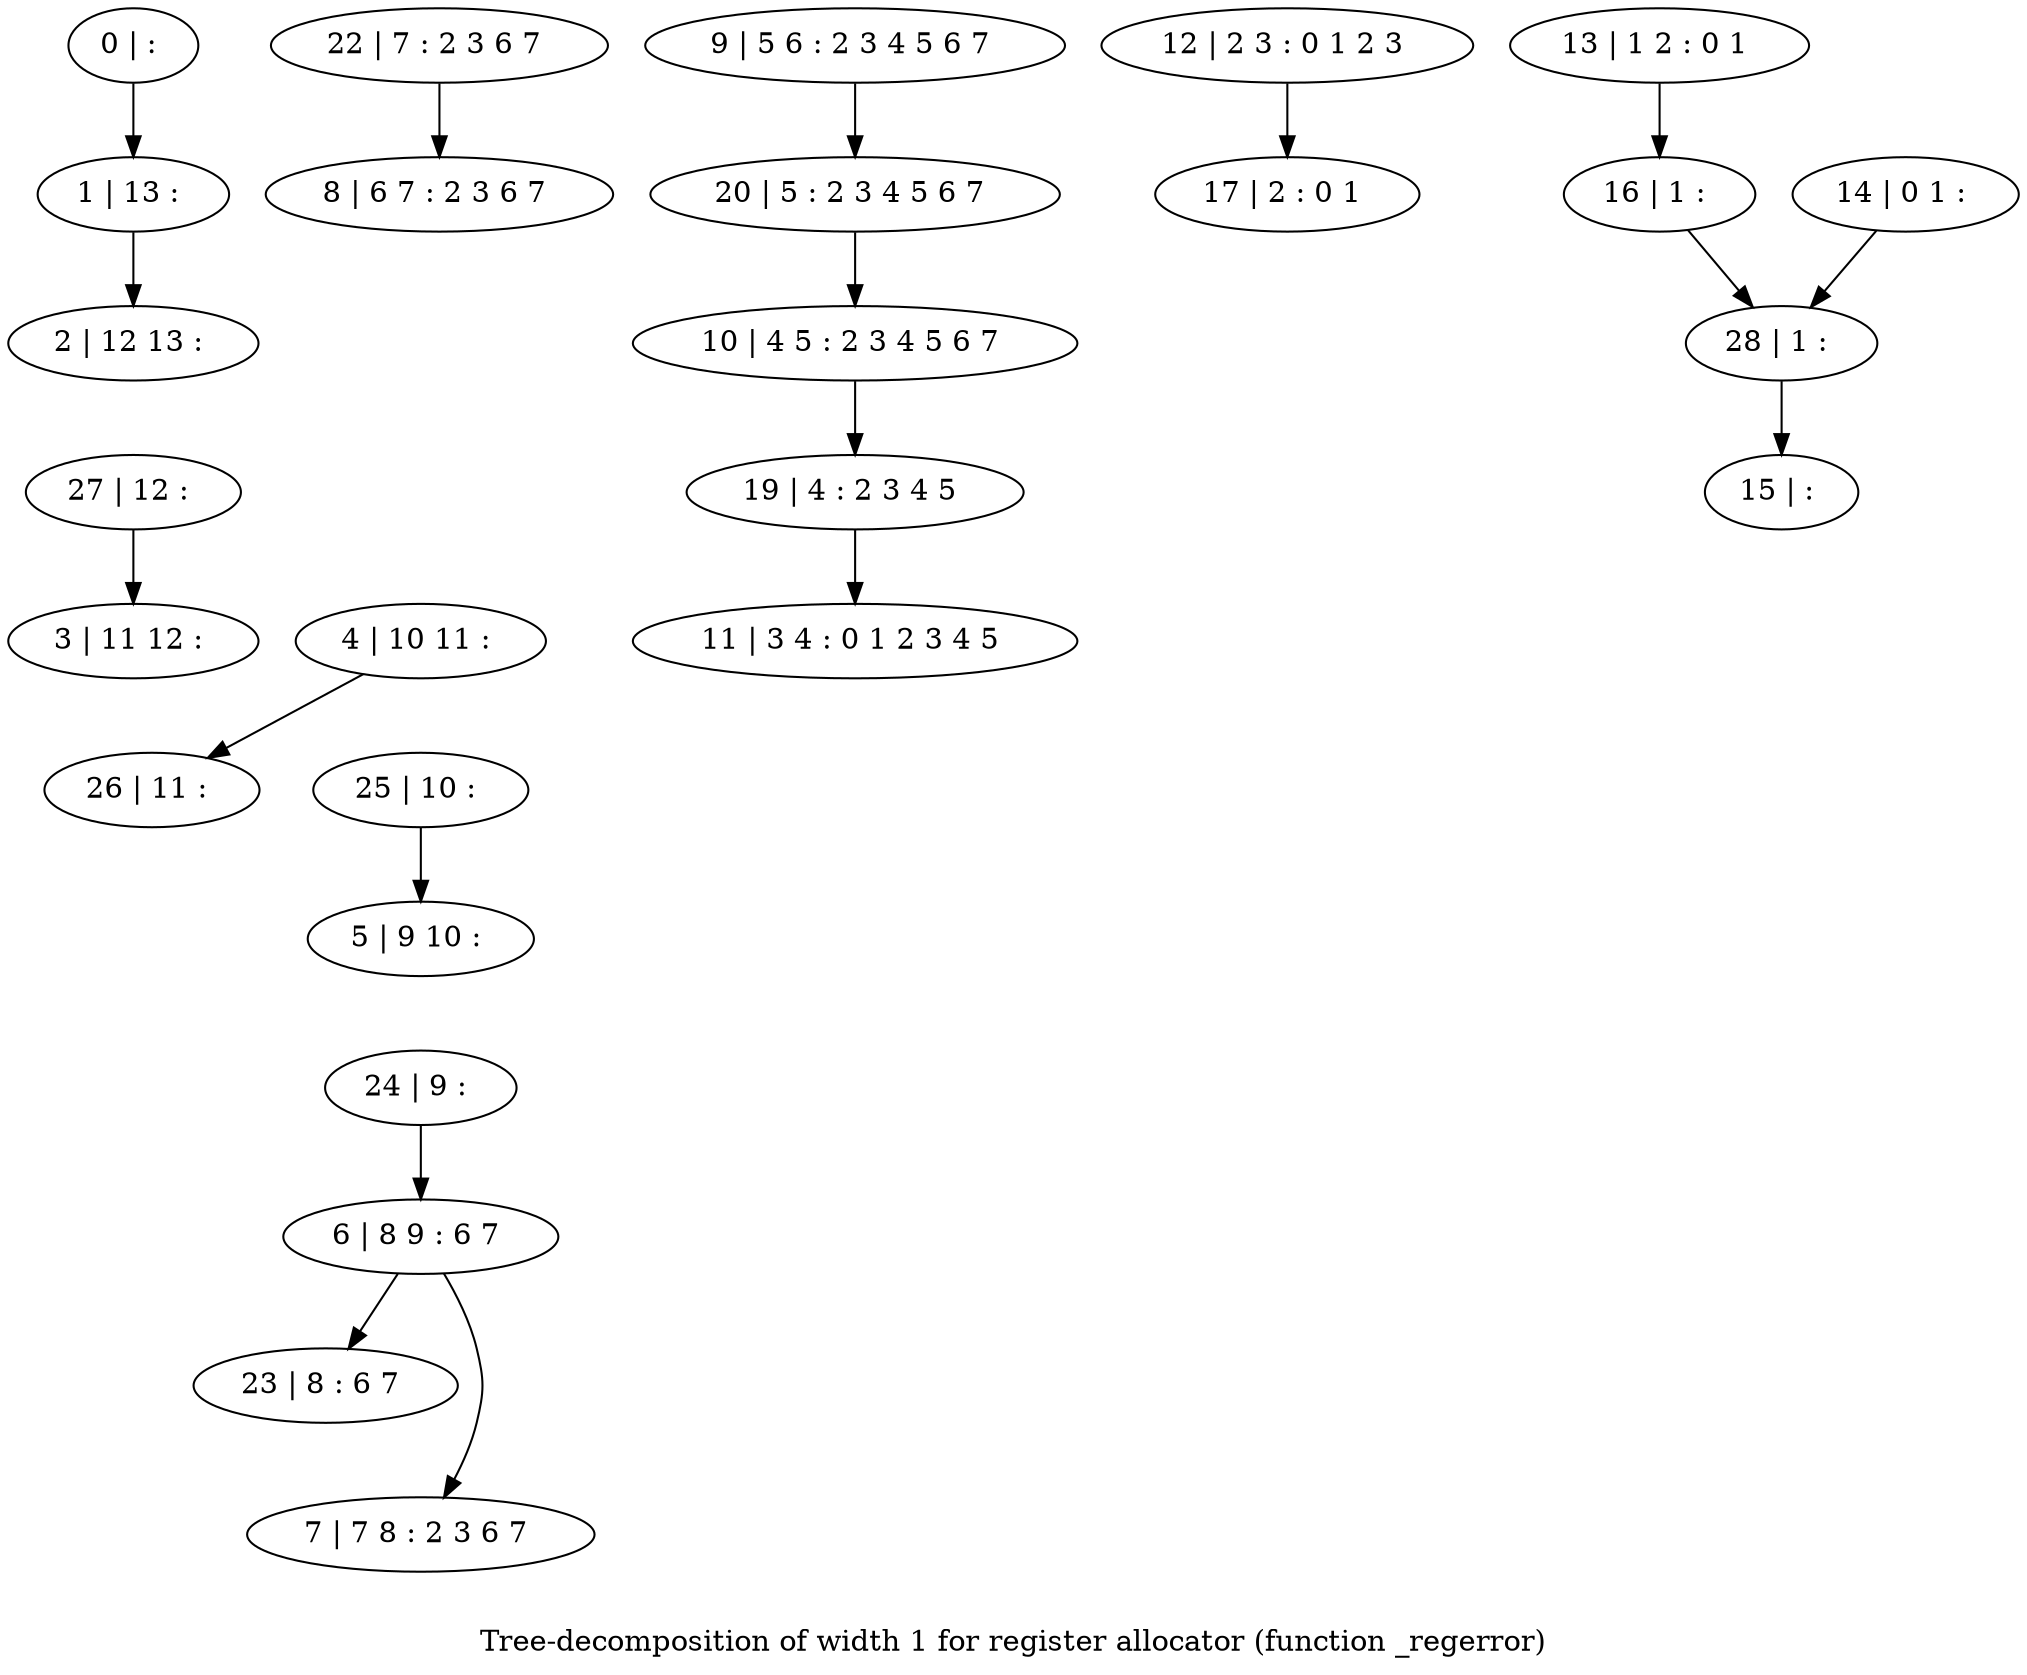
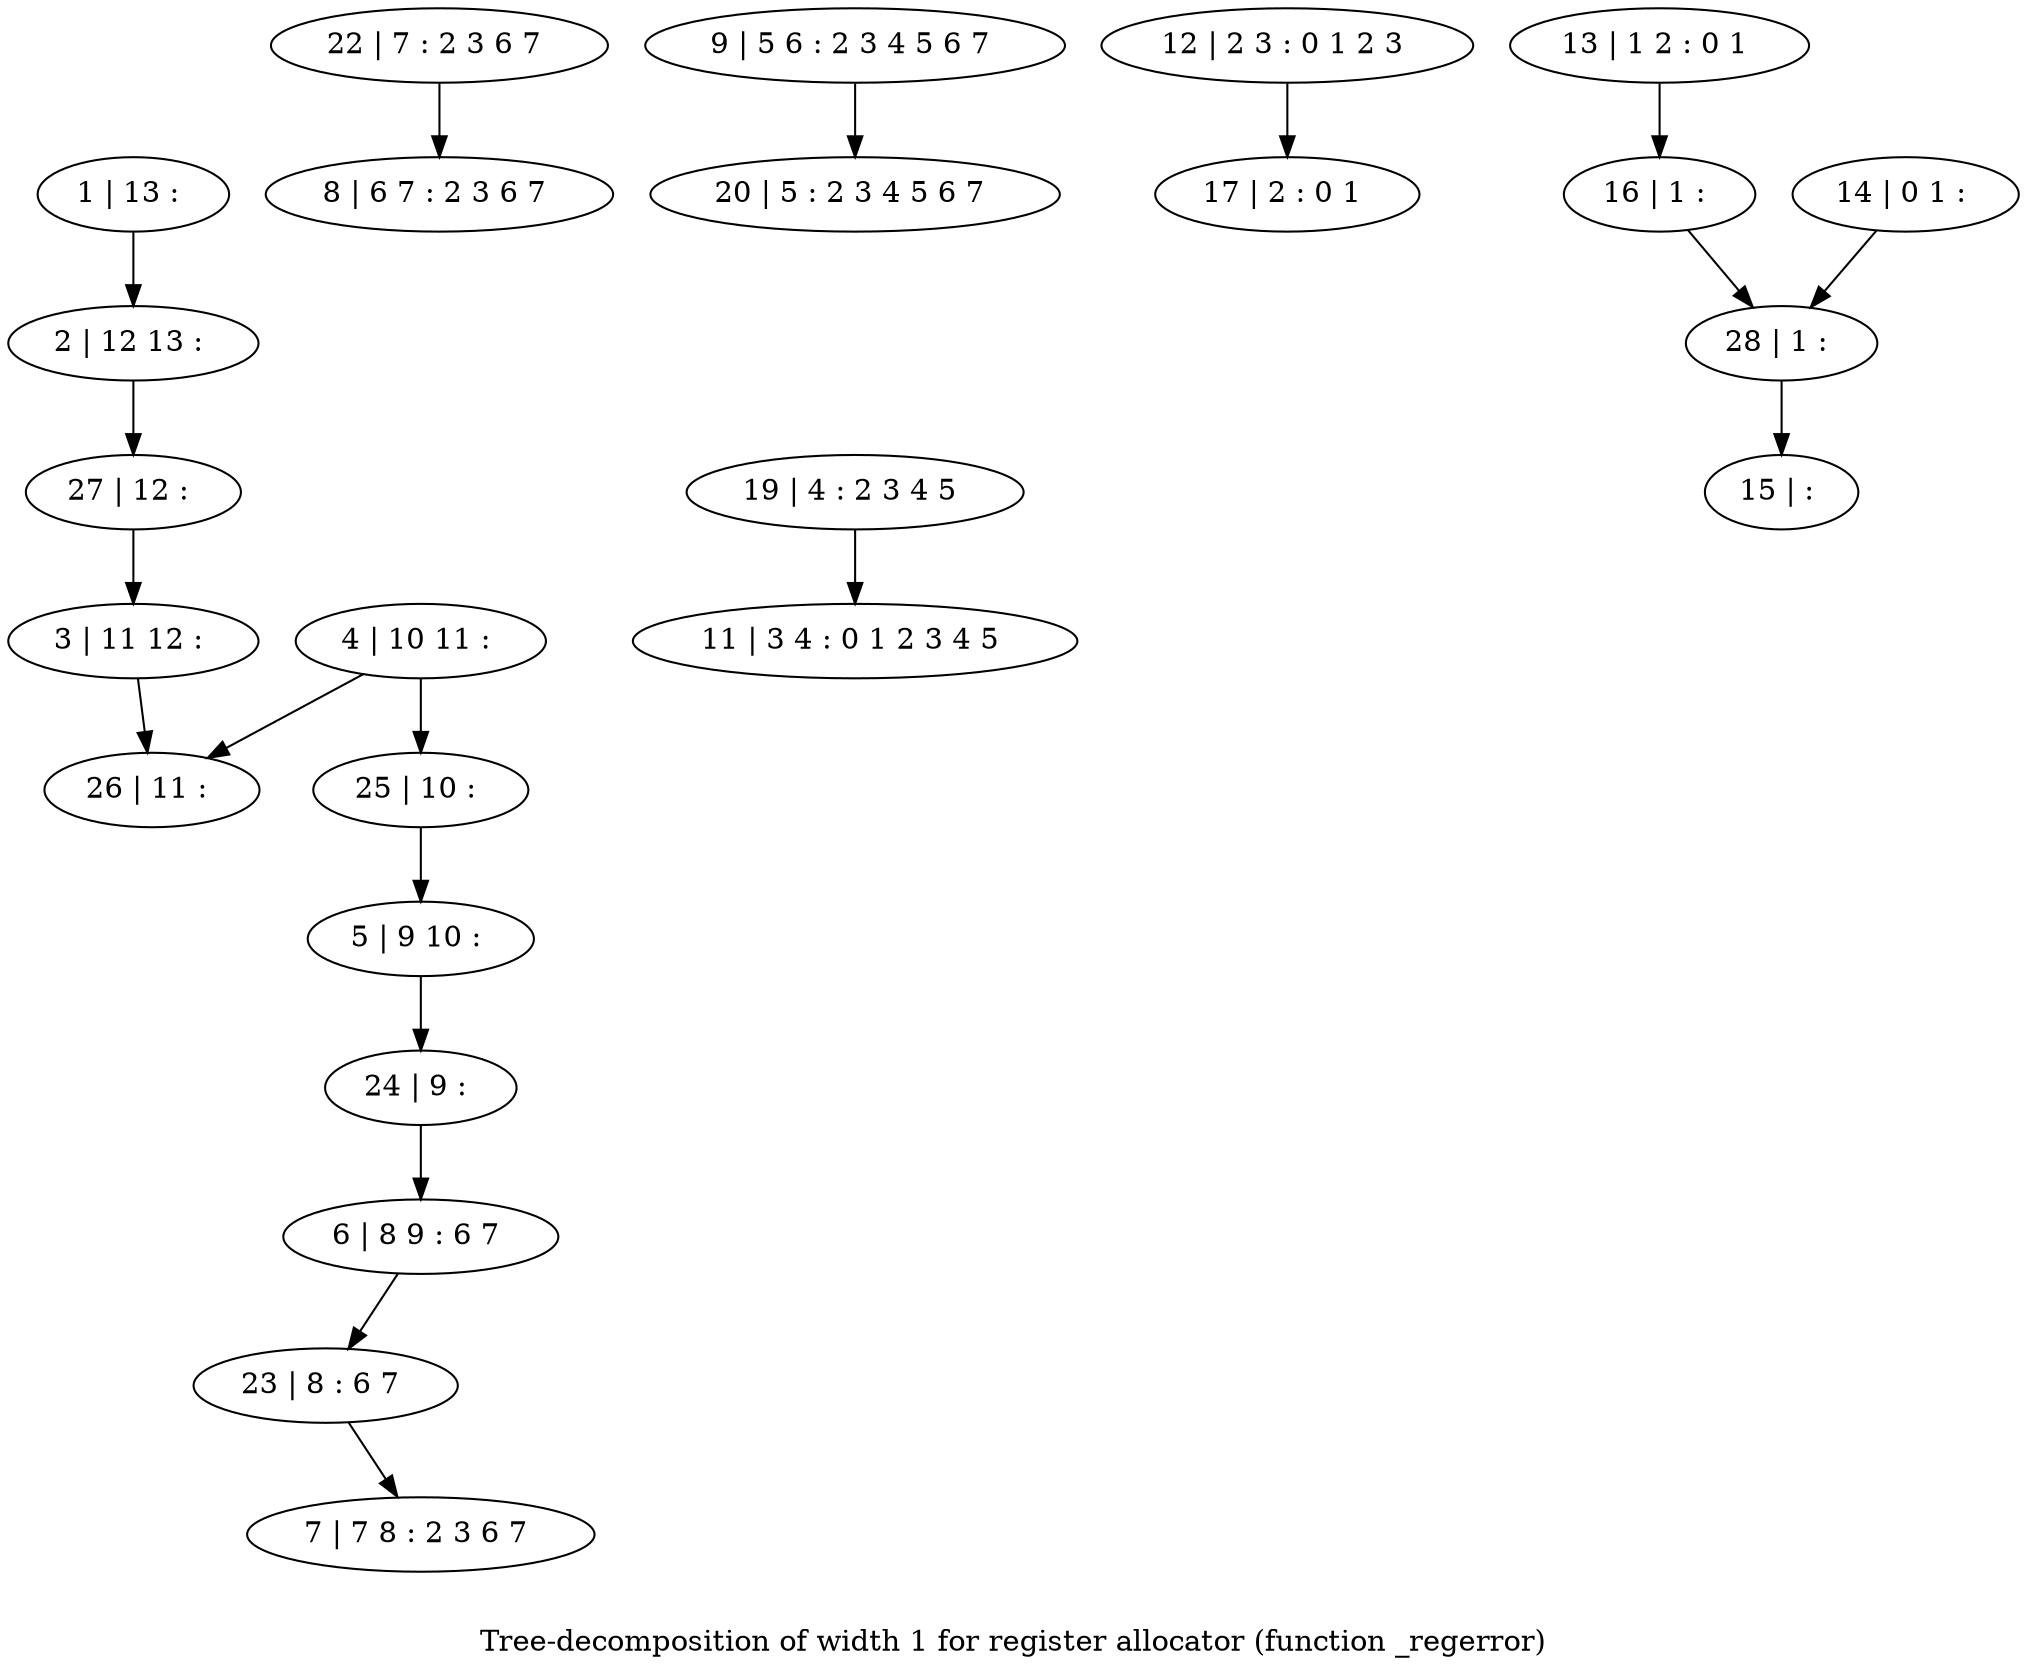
node "0 | :": removed
node "10 | 4 5 : 2 3 4 5 6 7": removed
edge "2 | 12 13 :" -> "27 | 12 :": added
edge "3 | 11 12 :" -> "26 | 11 :": added
edge "4 | 10 11 :" -> "25 | 10 :": added
edge "5 | 9 10 :" -> "24 | 9 :": added
edge "6 | 8 9 : 6 7" -> "7 | 7 8 : 2 3 6 7": now "23 | 8 : 6 7" -> "7 | 7 8 : 2 3 6 7"
